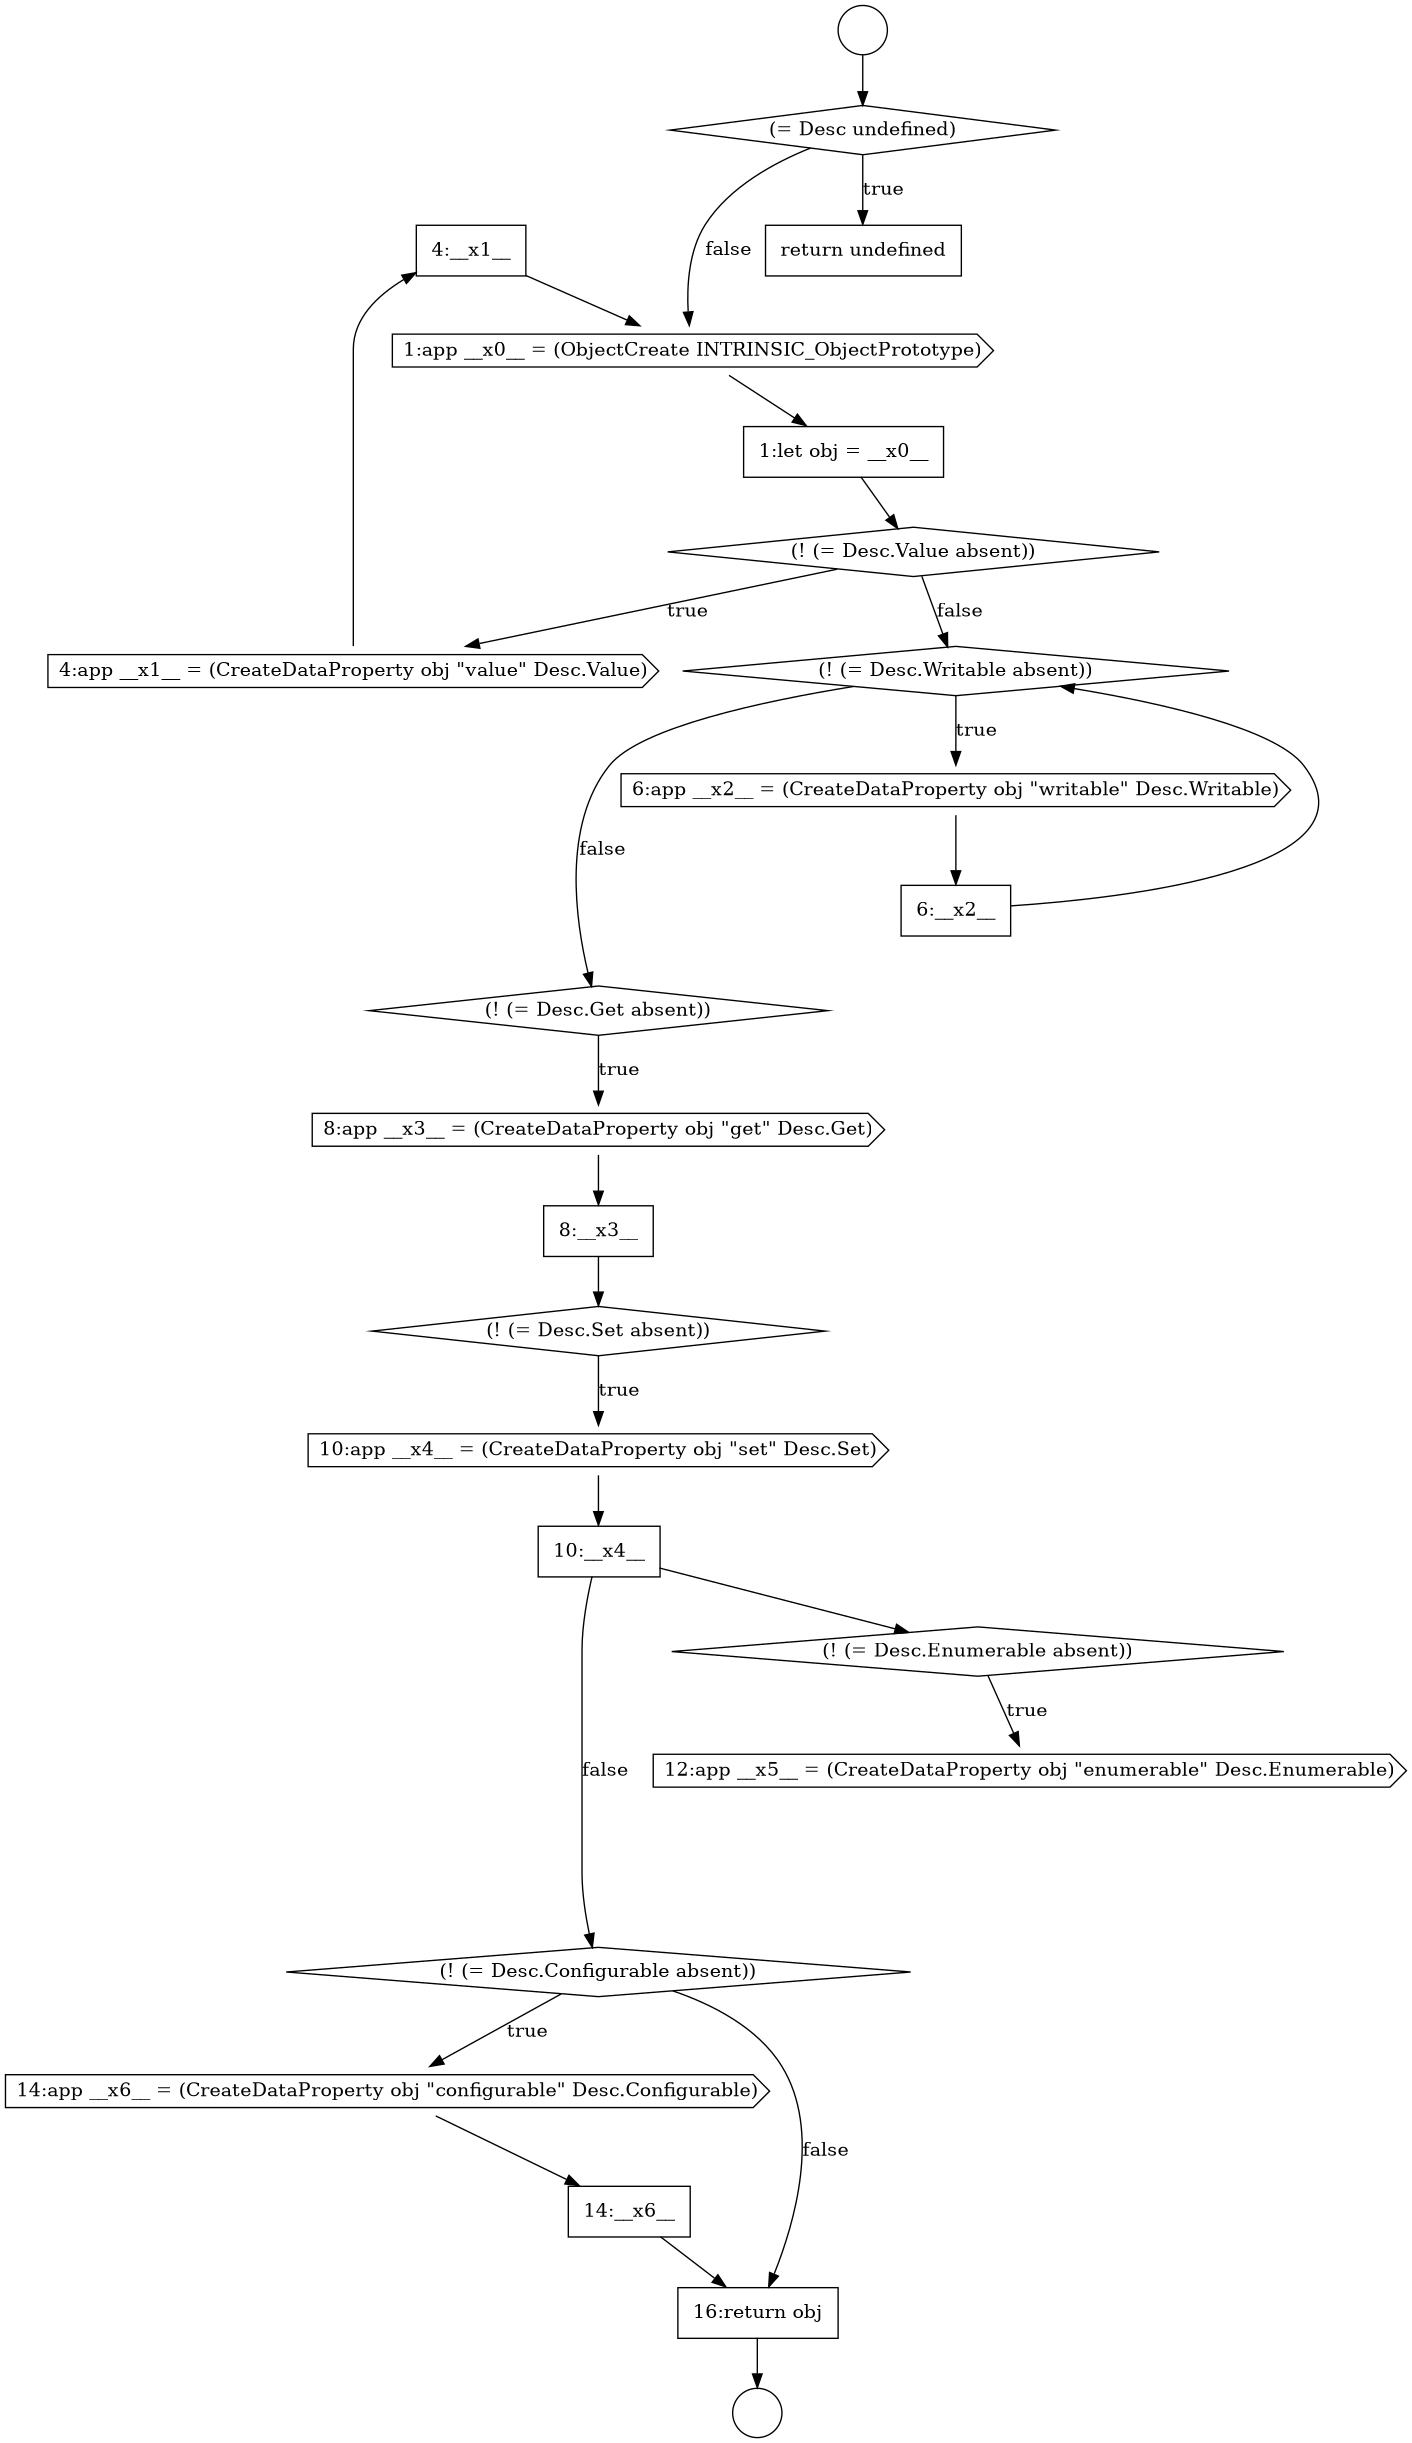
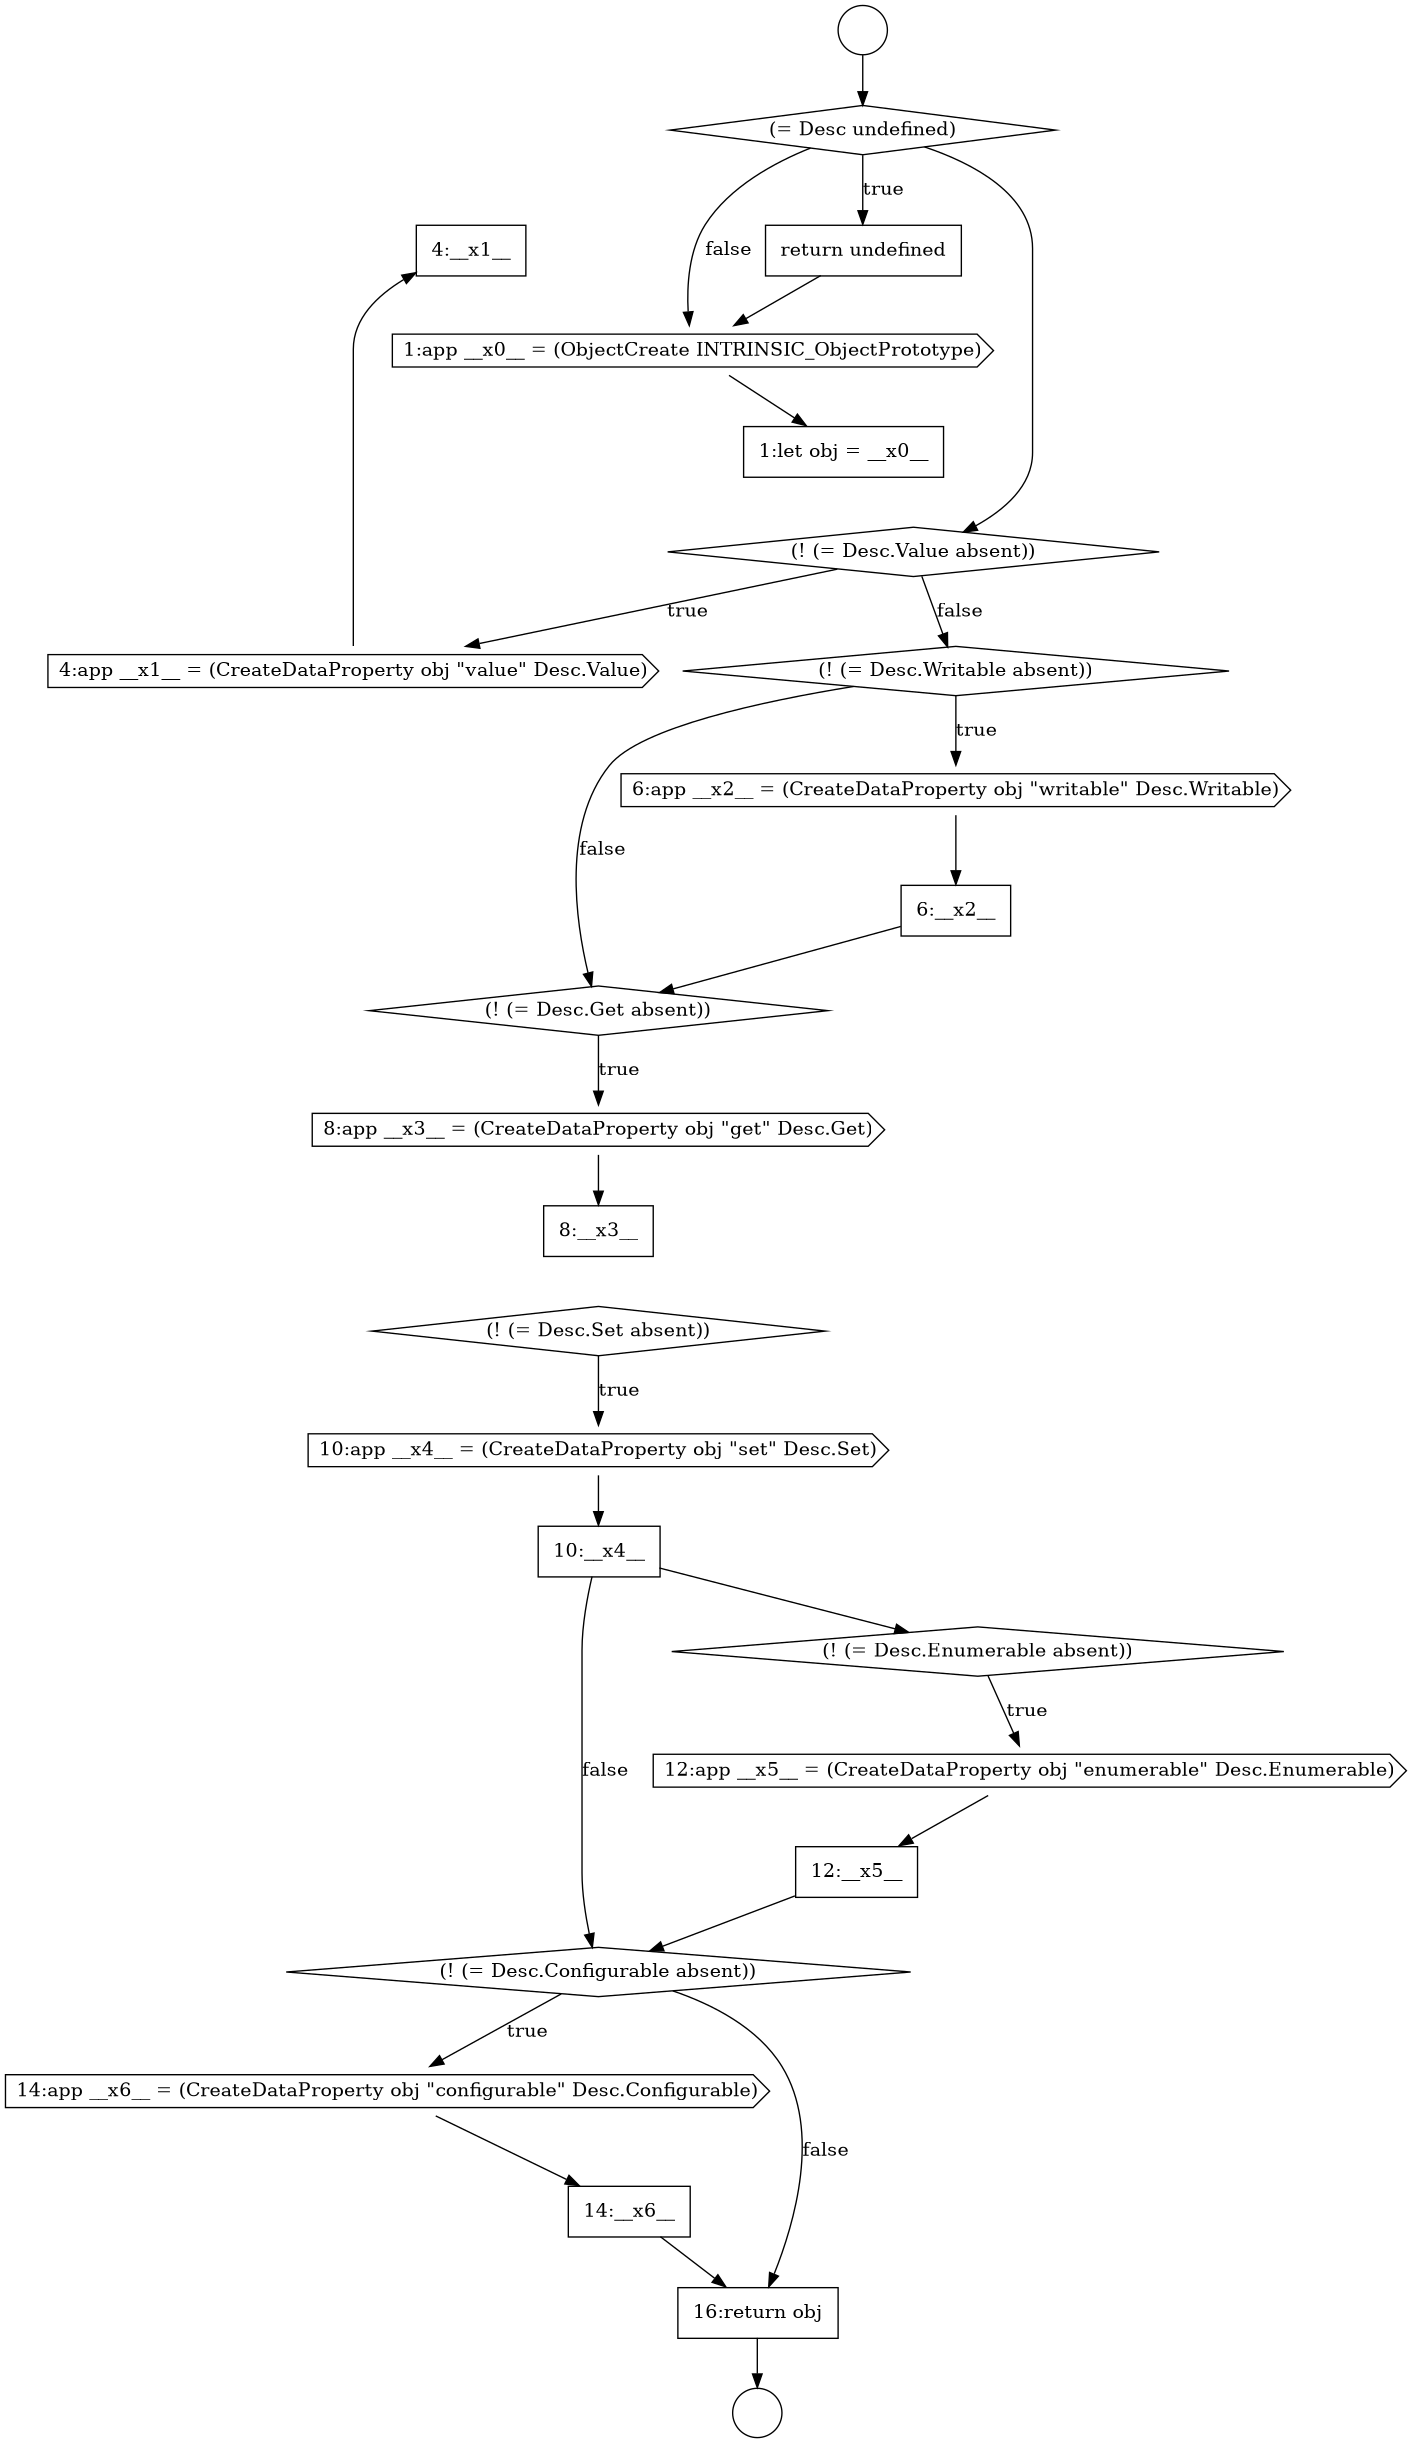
edge "4:__x1__" -> "1:app __x0__ = (ObjectCreate INTRINSIC_ObjectPrototype)": now "return undefined" -> "1:app __x0__ = (ObjectCreate INTRINSIC_ObjectPrototype)"
edge "1:let obj = __x0__" -> "(! (= Desc.Value absent))": now "(= Desc undefined)" -> "(! (= Desc.Value absent))"
edge "6:__x2__" -> "(! (= Desc.Writable absent))": now "6:__x2__" -> "(! (= Desc.Get absent))"
edge "8:__x3__" -> "(! (= Desc.Set absent))": removed
node "12:__x5__": added
